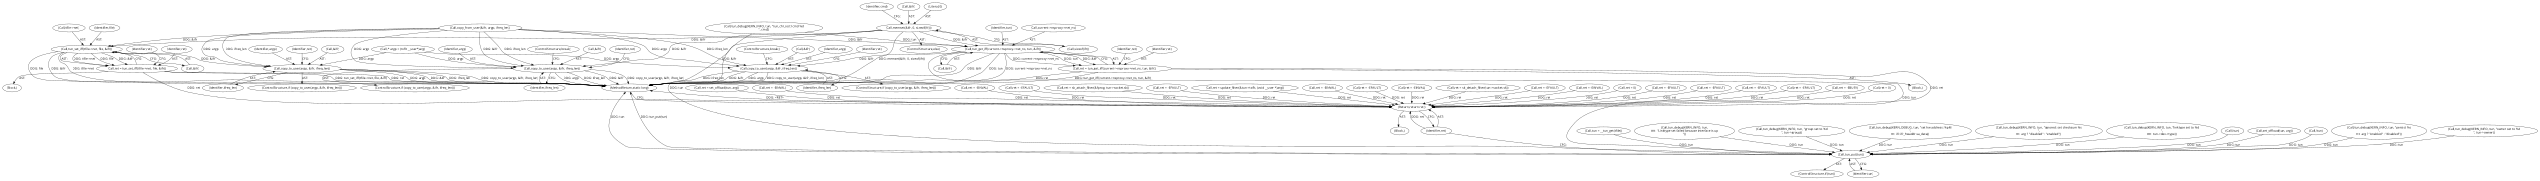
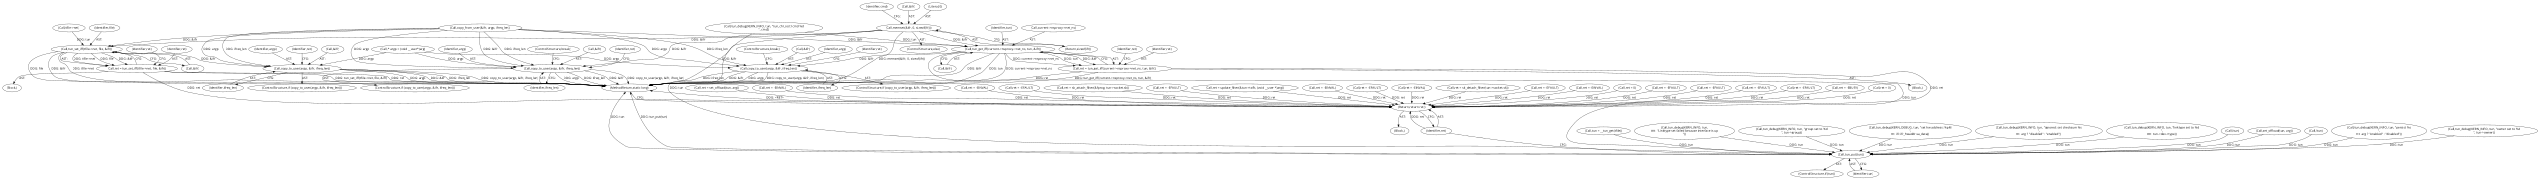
edge "(Call,tfile->net)" -> "(Call,tun_set_iff(tfile->net, file, &ifr))": label "AST: " -> "DDG: tun"
node "(Call,* argp = (txflt __user*)arg)": label "(Call,* argp = (txflt __user*)arg)" -> "(Call,* argp = (void __user*)arg)"
node "(Call,sizeof(ifr))": label "(Call,sizeof(ifr))" -> "(Return,sizeof(ifr))"
